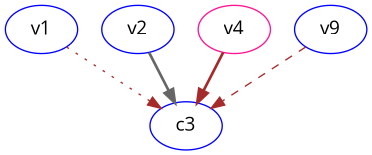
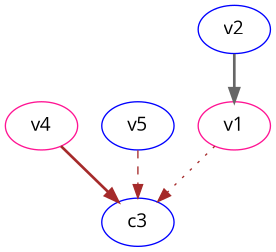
node "v1": color blue -> deeppink
node "v9": label "v9" -> "v5"
edge "v2" -> "c3": now "v2" -> "v1"
